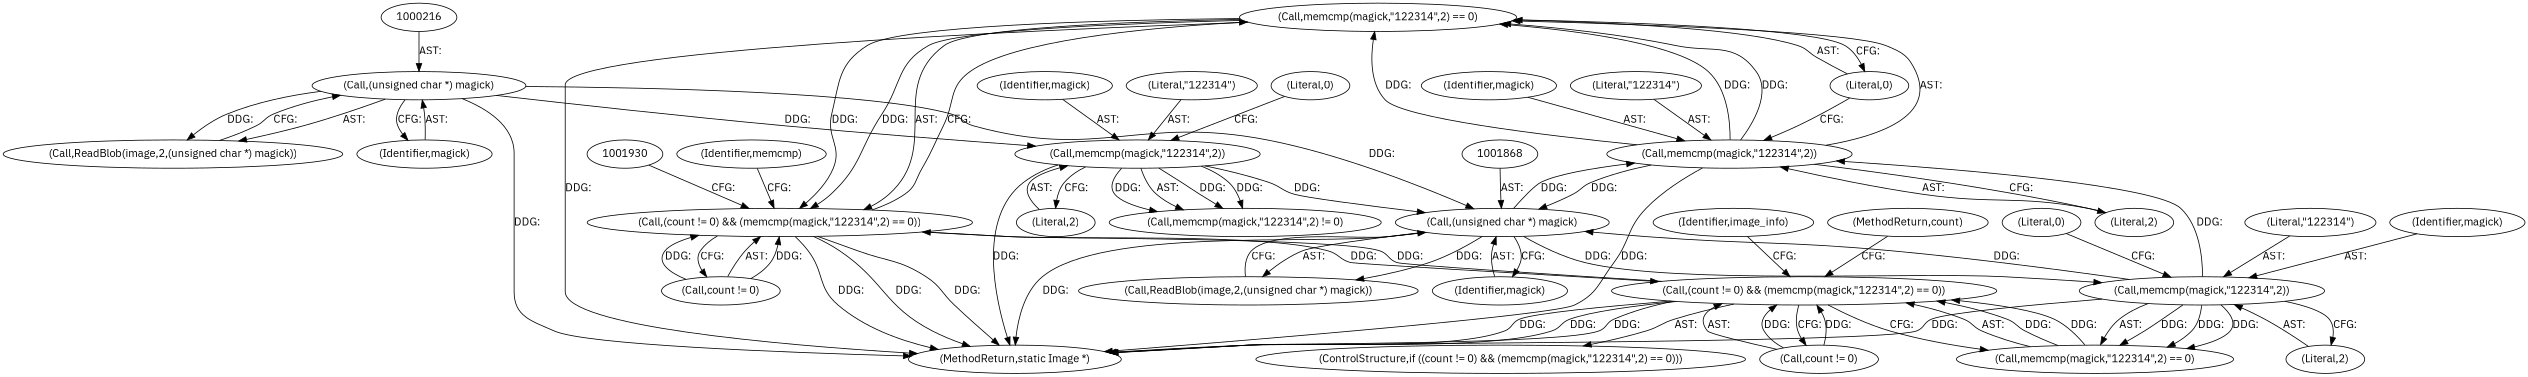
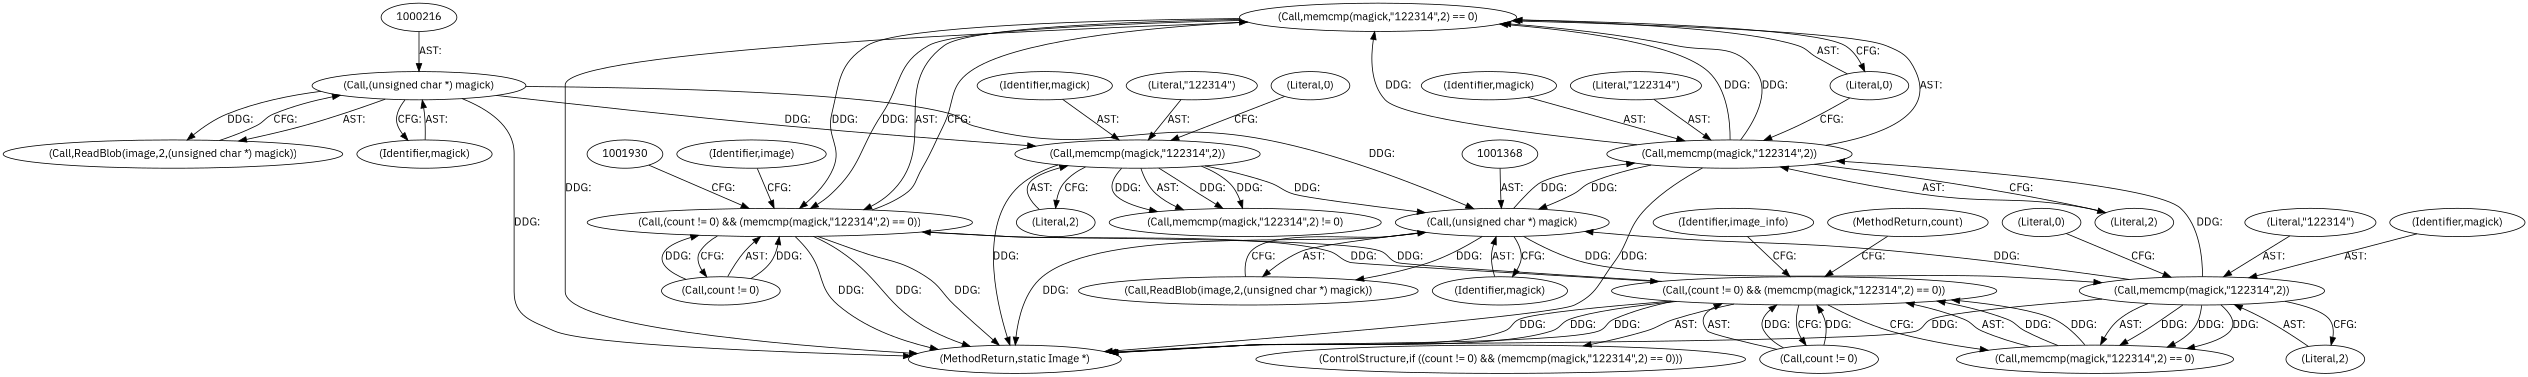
node "(Identifier,memcmp)": label "(Identifier,memcmp)" -> "(Identifier,image)"
node "1001868": label "1001868" -> "1001368"
